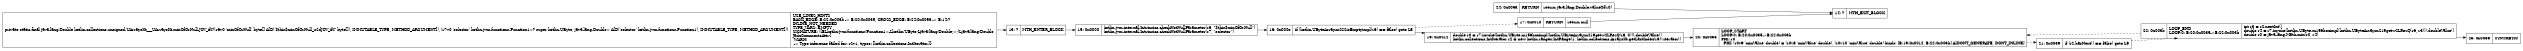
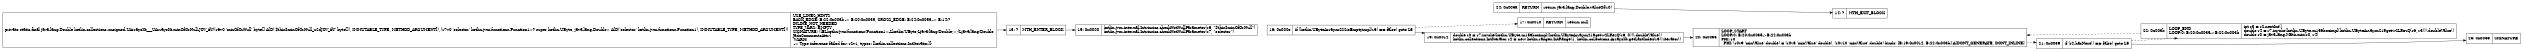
edge "17: 0x0010" -> "14: ?": removed
edge "15: 0x0000" -> "16: 0x000e": removed
edge "22: 0x003b" -> "25: 0x0056": now "21: 0x0039" -> "25: 0x0056"
node "25: 0x0056": text "SYNTHETIC" -> "SIGNATURE"
